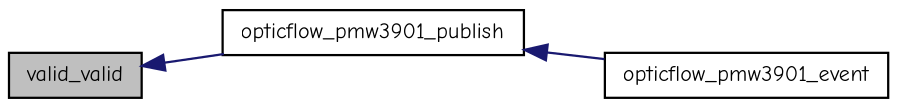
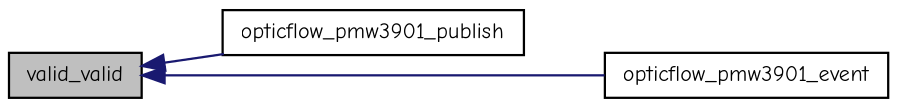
edge "opticflow_pmw3901_event" -> "opticflow_pmw3901_publish": now "opticflow_pmw3901_event" -> "valid_valid"
